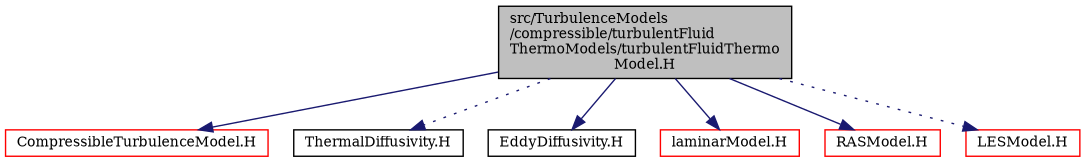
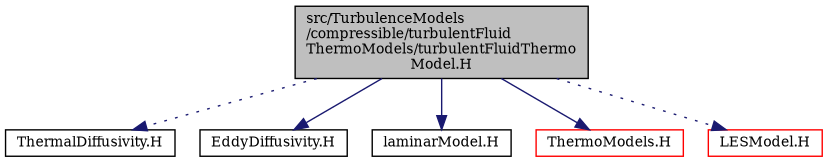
node "CompressibleTurbulenceModel.H": removed
node "laminarModel.H": color red -> black
node "RASModel.H": label "RASModel.H" -> "ThermoModels.H"
